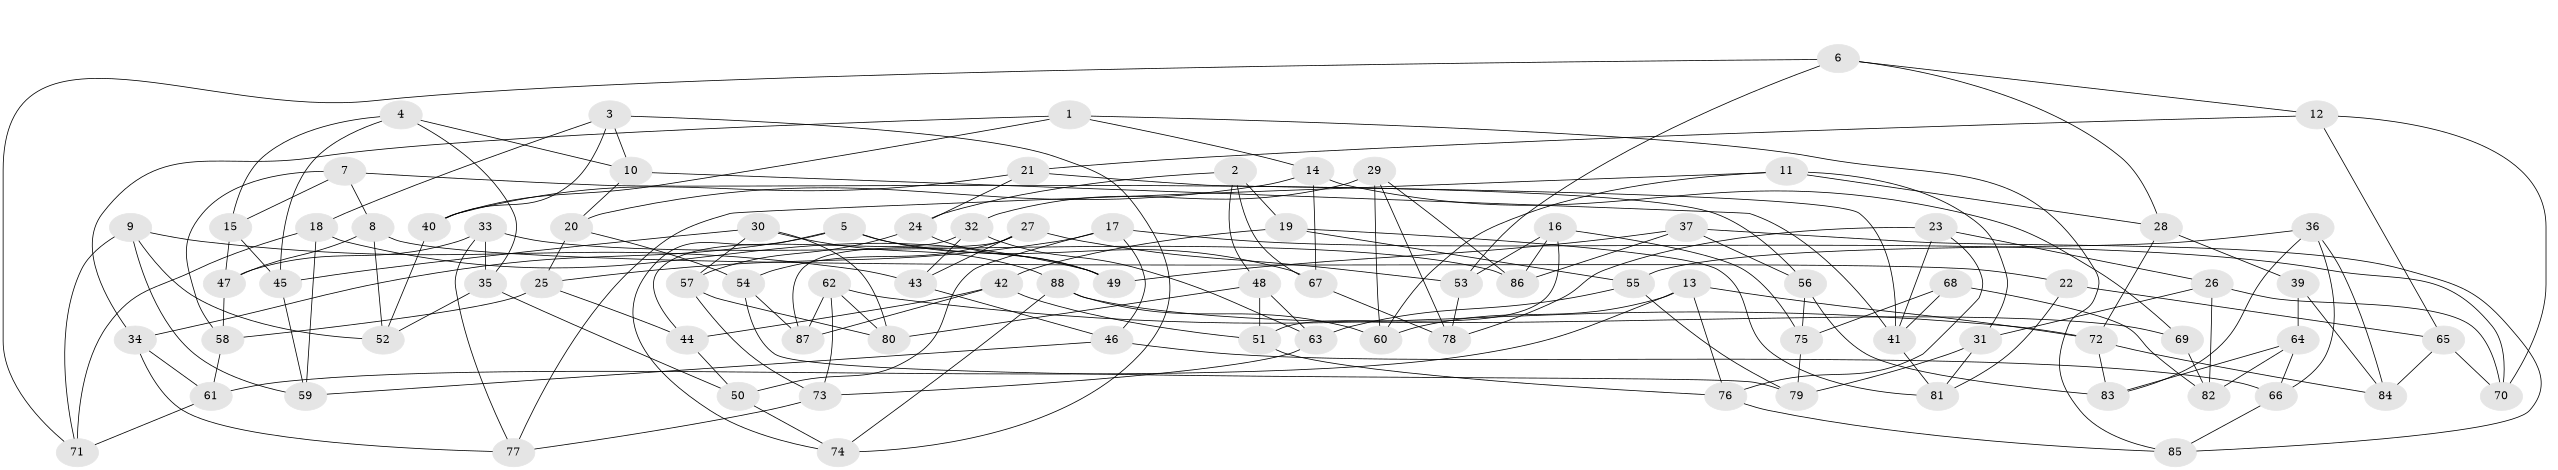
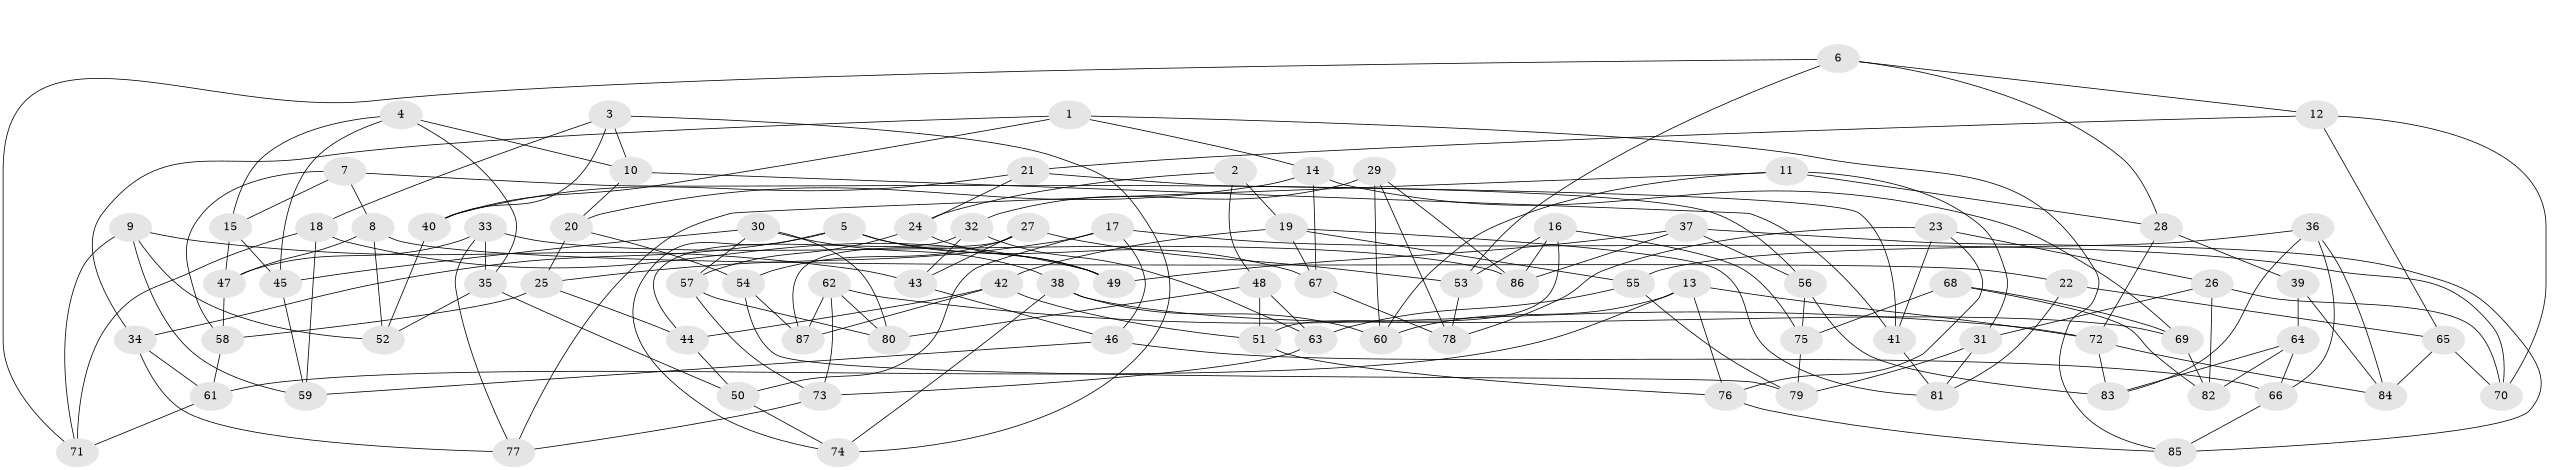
edge "2" -- "67": now "19" -- "67"
node "88": label "88" -> "38"
edge "68" -- "41": now "68" -- "69"
